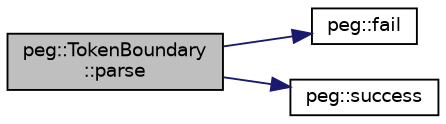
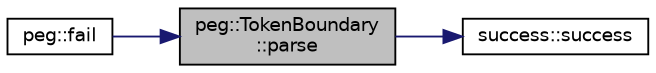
edge "peg::TokenBoundary ::parse" -> "peg::fail": reversed
node "peg::success": label "peg::success" -> "success::success"
